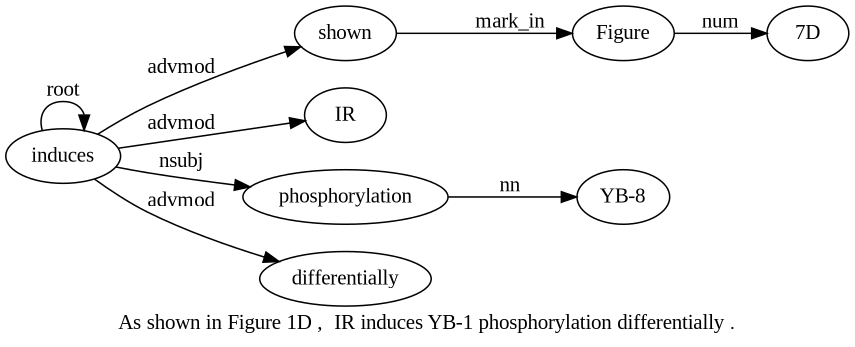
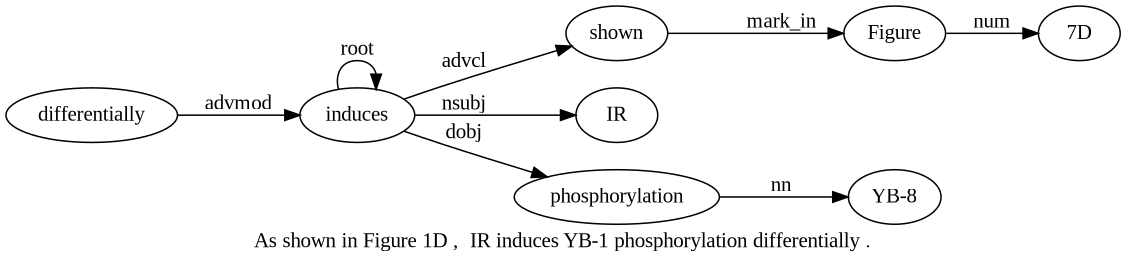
edge "induces" -> "shown": label "advmod" -> "advcl"
edge "induces" -> "IR": label "advmod" -> "nsubj"
edge "induces" -> "phosphorylation": label "nsubj" -> "dobj"
edge "induces" -> "differentially": reversed
